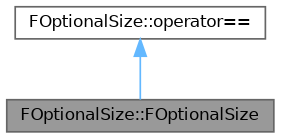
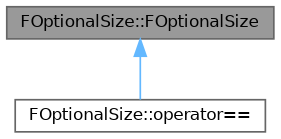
edge "FOptionalSize::FOptionalSize" -> "FOptionalSize::operator==": reversed
